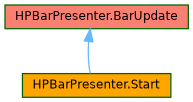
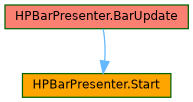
edge "HPBarPresenter.Start" -> "HPBarPresenter.BarUpdate": reversed
